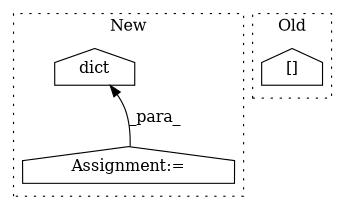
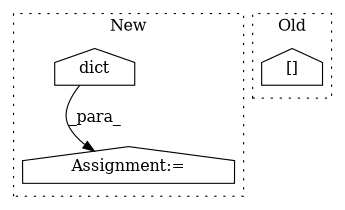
edge "Assignment:=" -> "dict": reversed
